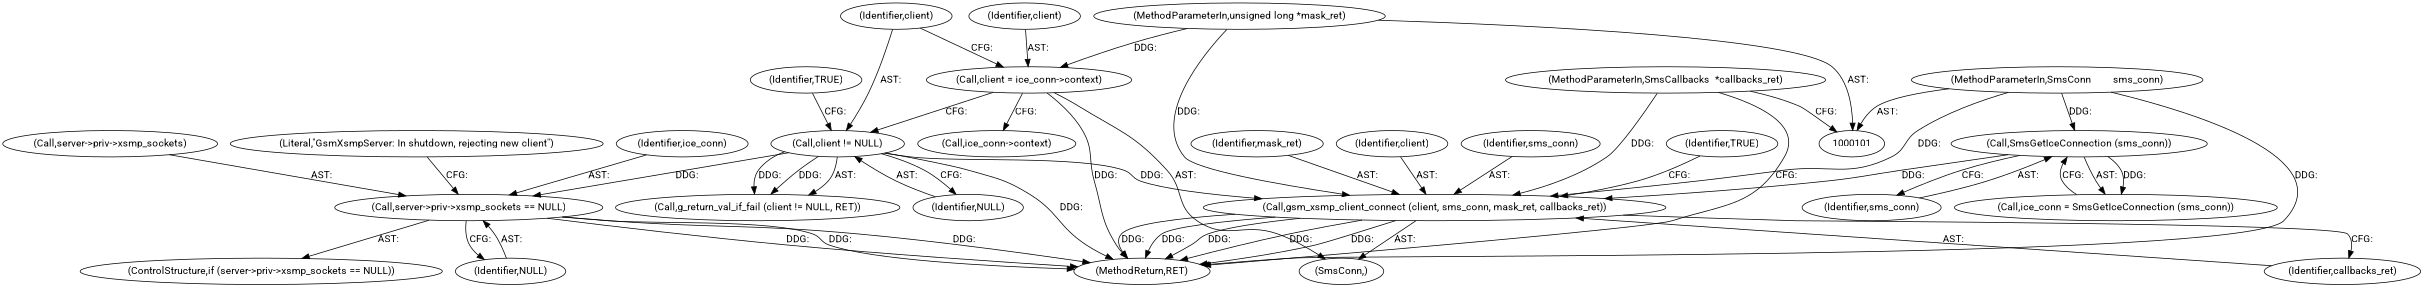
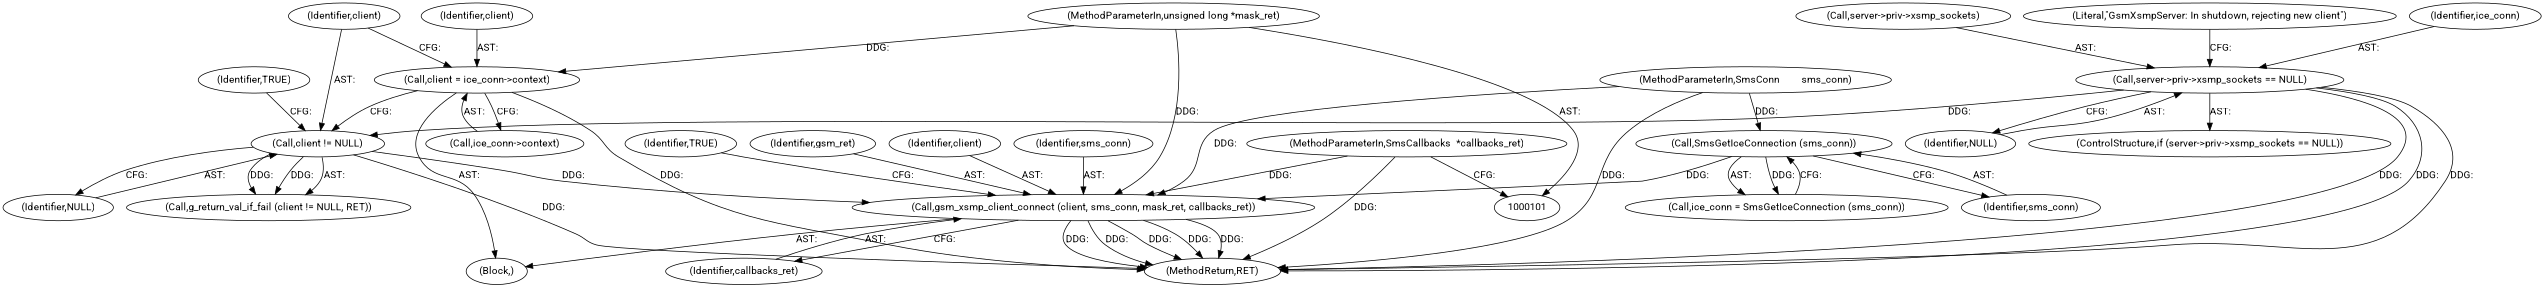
edge "(MethodParameterIn,SmsConn        sms_conn)" -> "1000101": removed, label "AST:"
edge "(Call,ice_conn->context)" -> "(Call,client = ice_conn->context)": added, label "AST:"
node "(Identifier,mask_ret)": label "(Identifier,mask_ret)" -> "(Identifier,gsm_ret)"
edge "(Call,client != NULL)" -> "(Call,server->priv->xsmp_sockets == NULL)": reversed
edge "(MethodParameterIn,SmsCallbacks  *callbacks_ret)" -> "(MethodReturn,RET)": label "CFG: " -> "DDG: "
node "(SmsConn,)": label "(SmsConn,)" -> "(Block,)"
